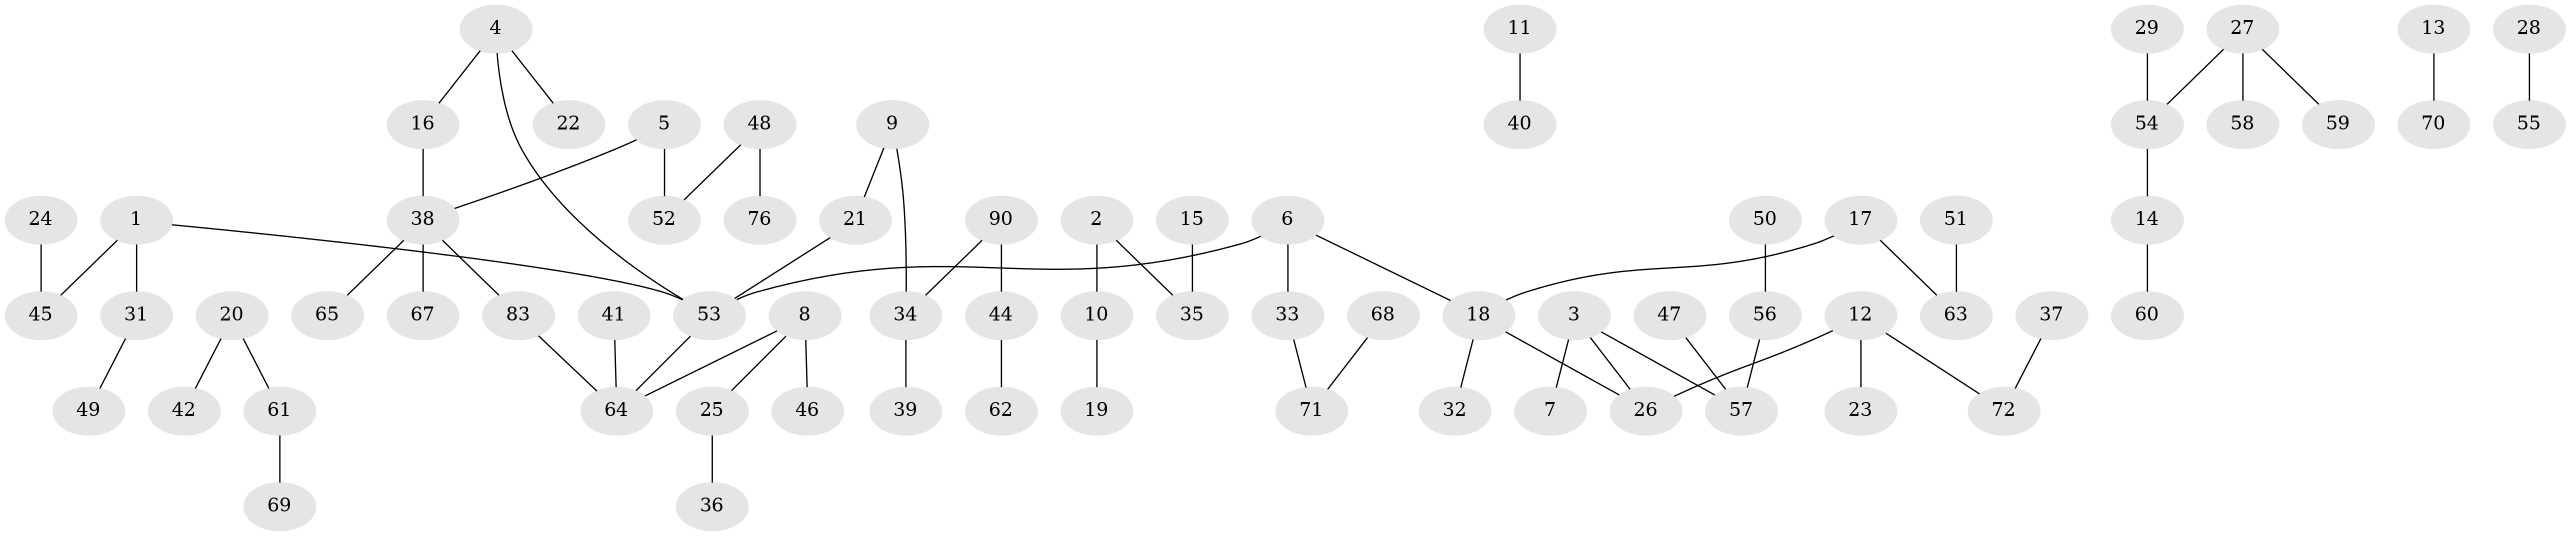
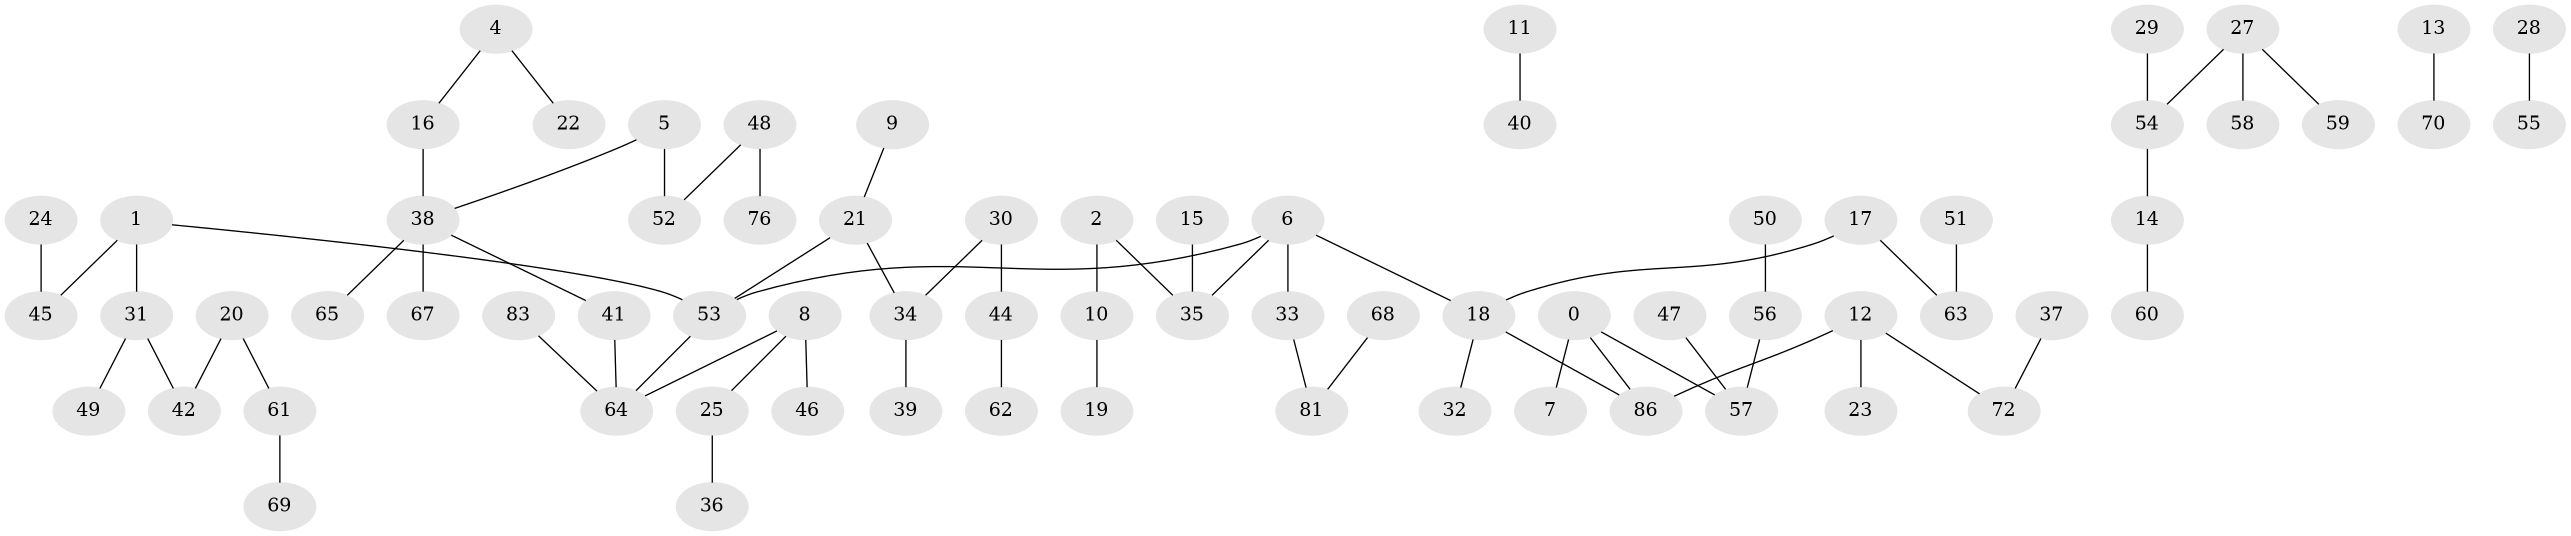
edge "4" -- "53": removed
edge "9" -- "34": now "21" -- "34"
node "90": label "90" -> "30"
edge "38" -- "83": now "38" -- "41"
edge "6" -- "35": added
node "3": label "3" -> "0"
edge "31" -- "42": added
node "71": label "71" -> "81"
node "26": label "26" -> "86"
